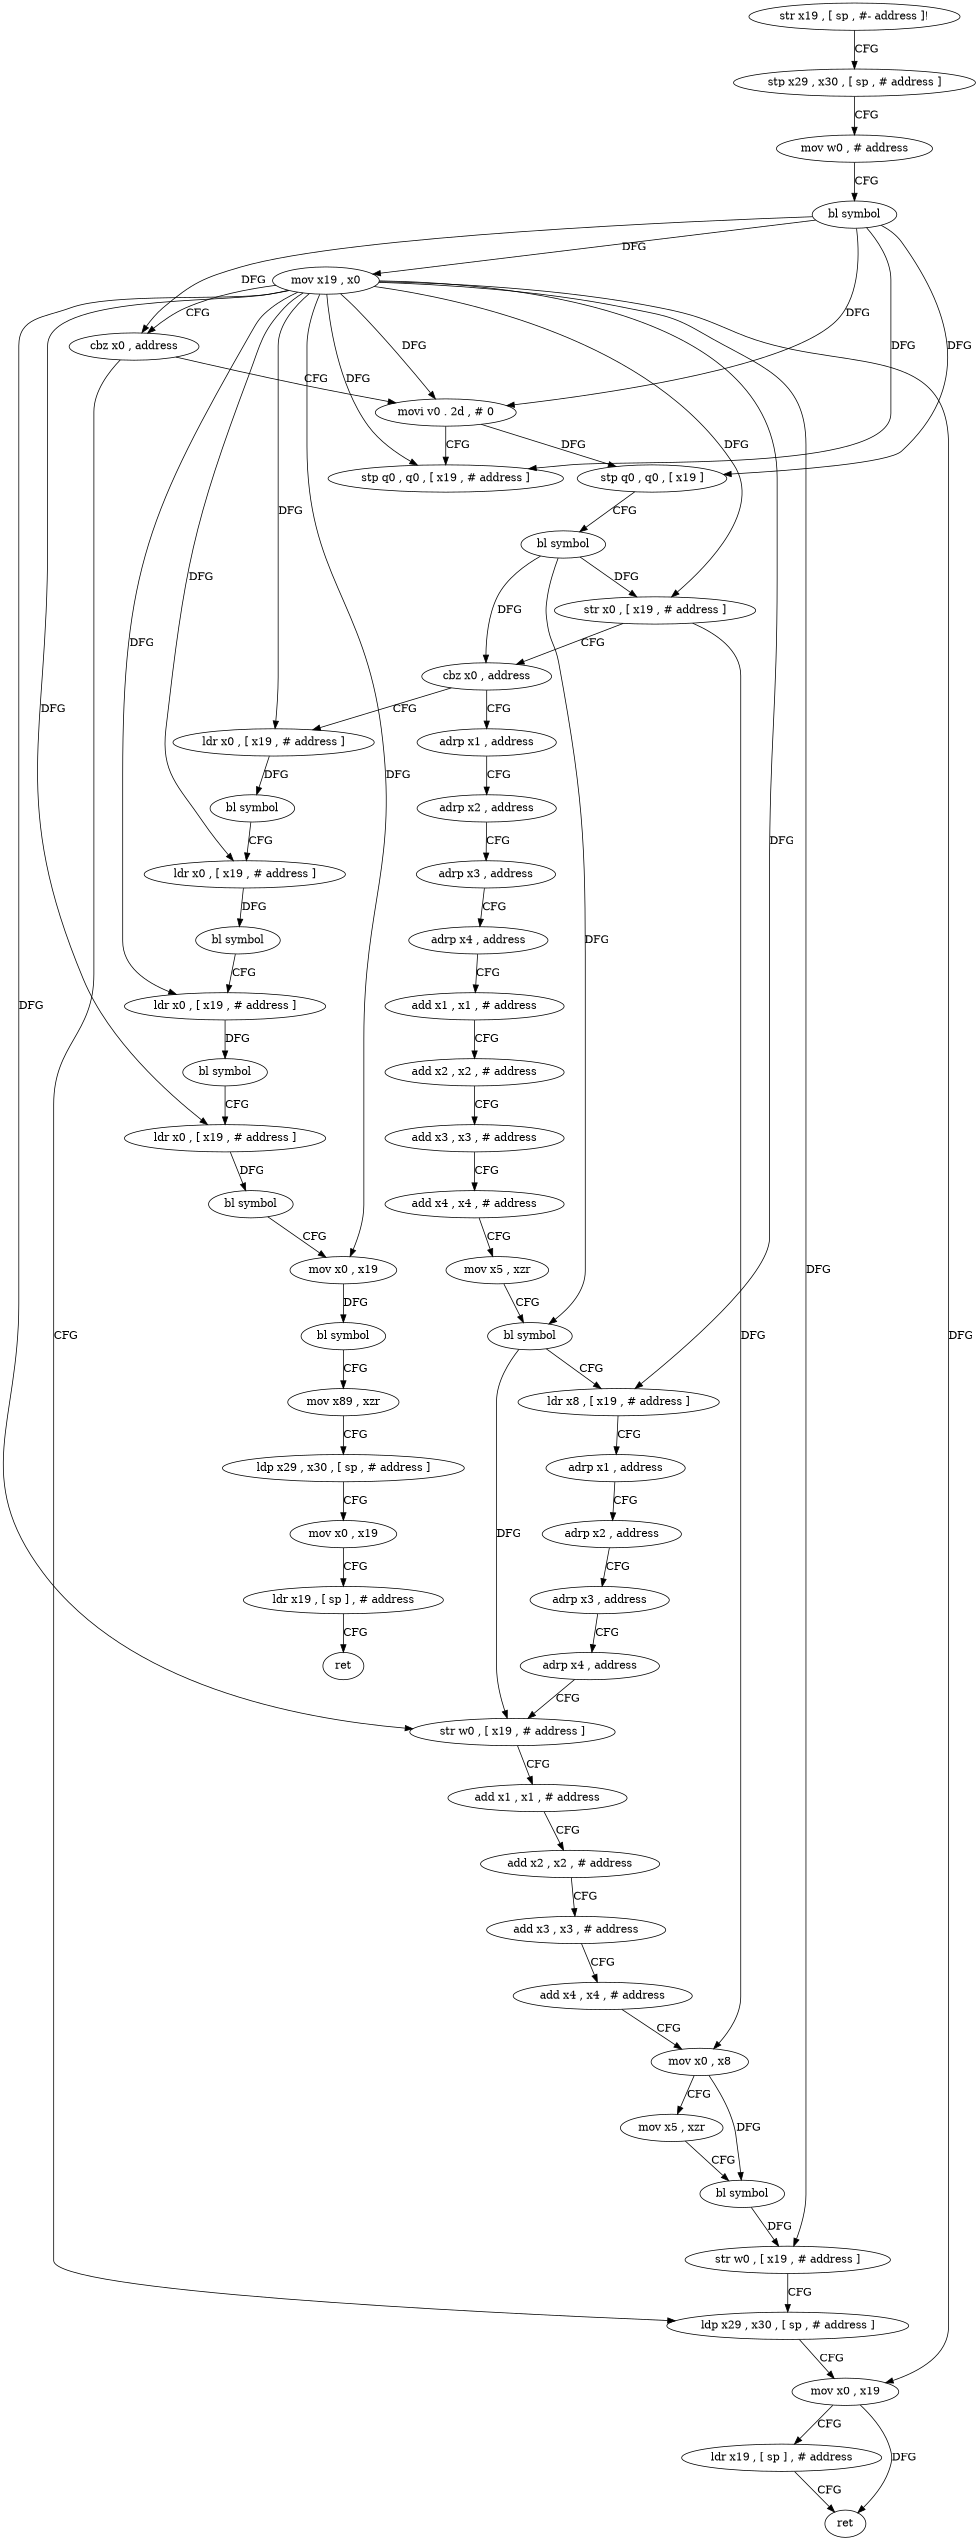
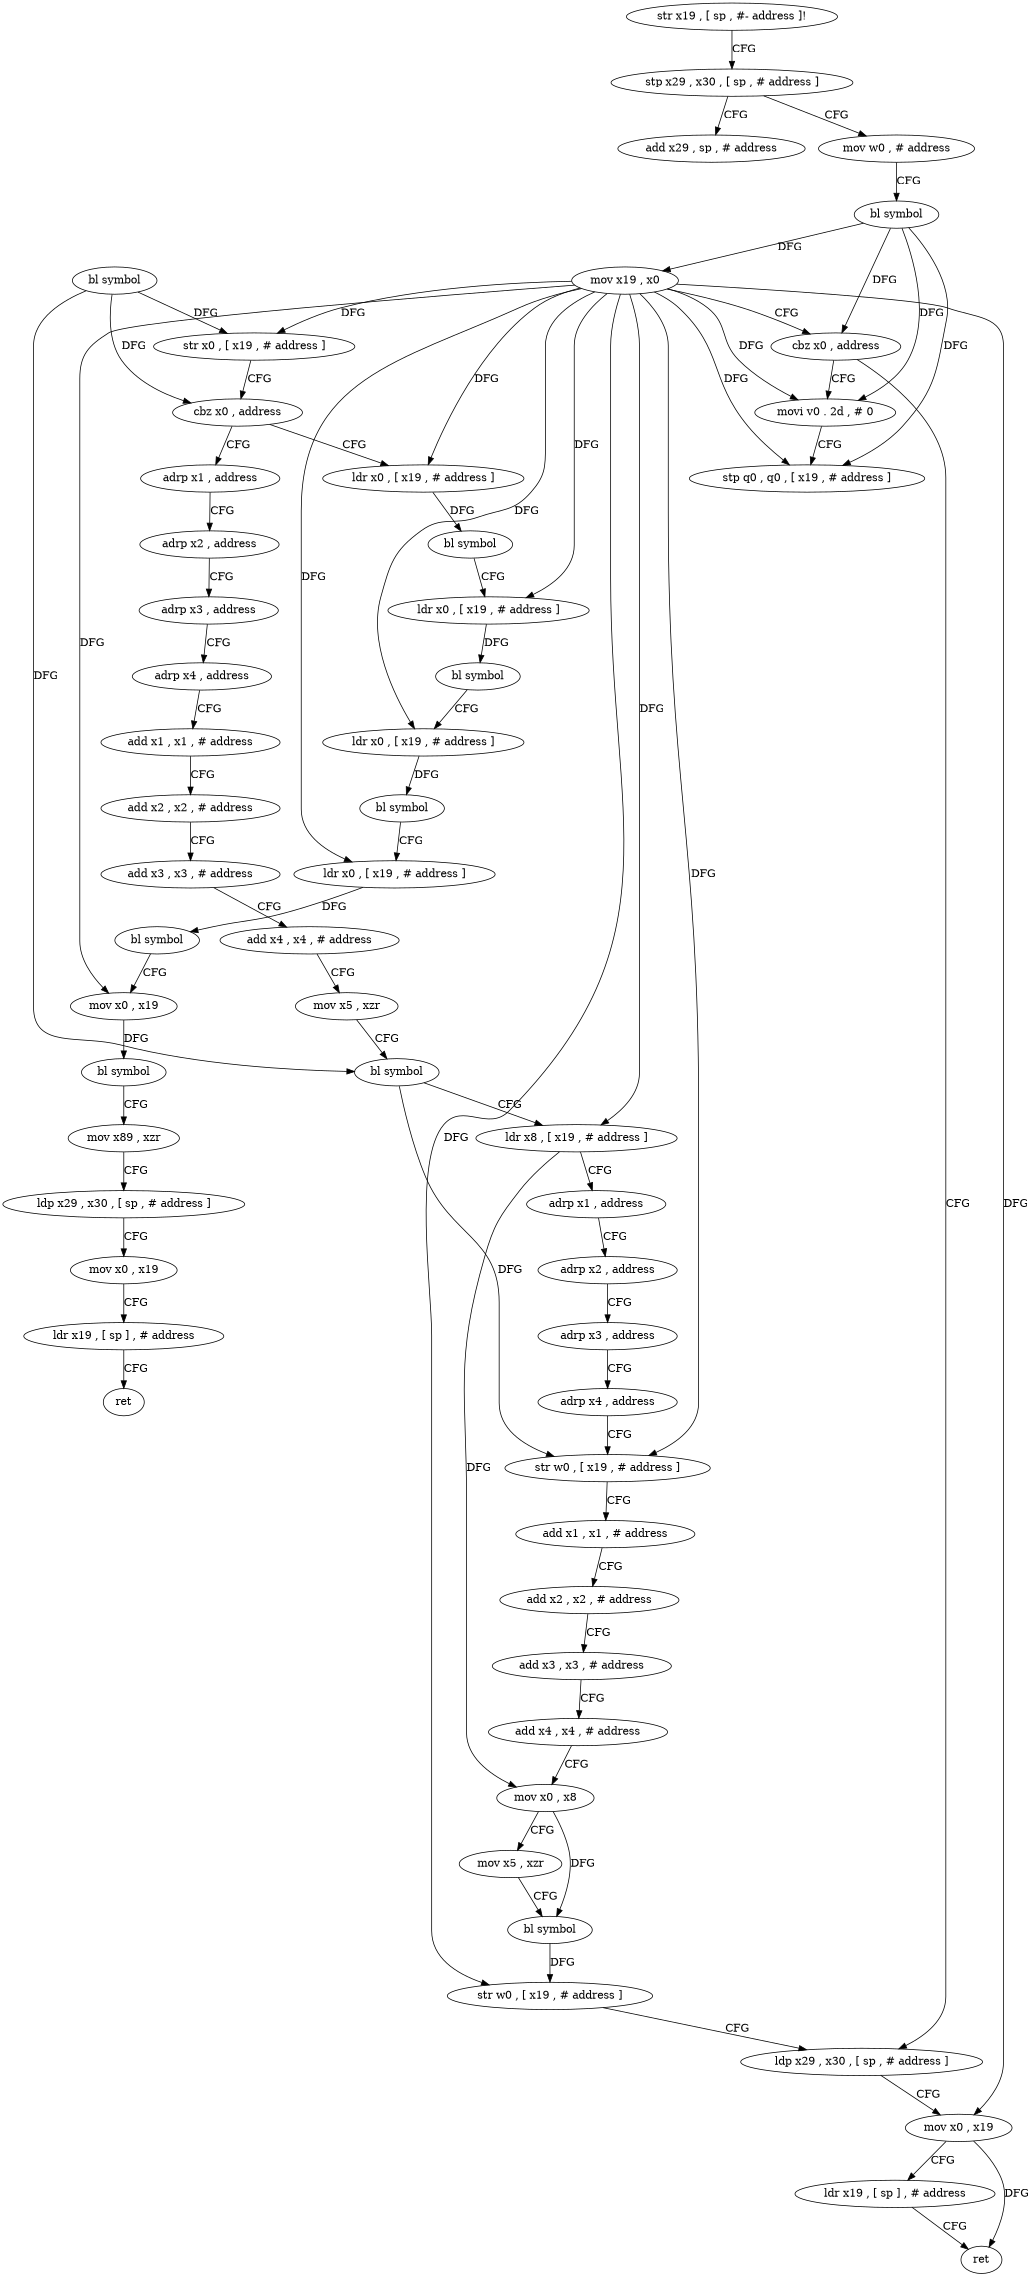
node "add x29 , sp , # address": added
node "stp q0 , q0 , [ x19 ]": removed
edge "str x0 , [ x19 , # address ]" -> "mov x0 , x8": now "ldr x8 , [ x19 , # address ]" -> "mov x0 , x8"
